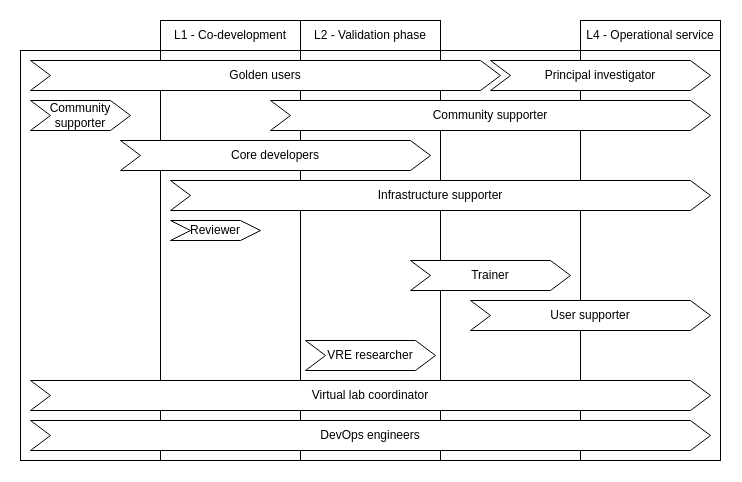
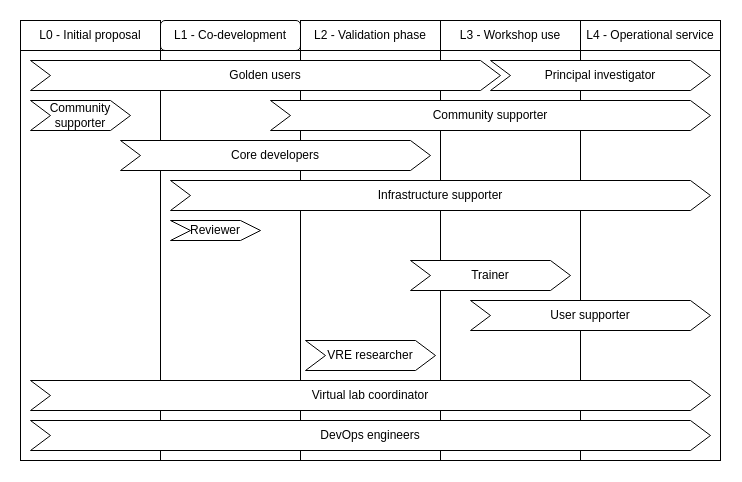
node "L0 - Initial proposal": added
node "L1 - Co-development": shape rectangle -> rounded rectangle
node "L3 - Workshop use": added
